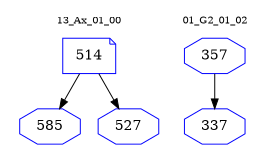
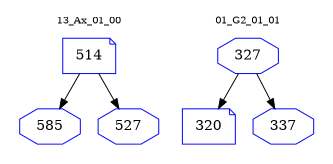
cluster "01_G2_01_02": label "01_G2_01_02" -> "01_G2_01_01"
node "357": label "357" -> "327"
node "320": added
